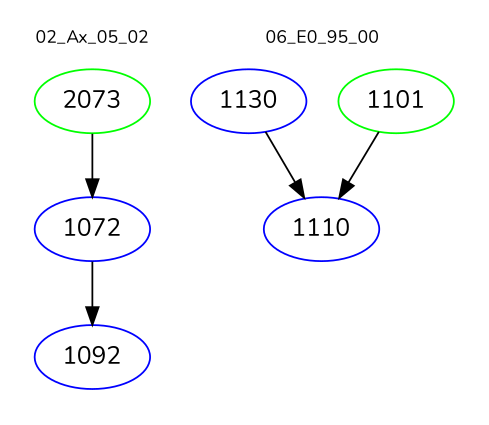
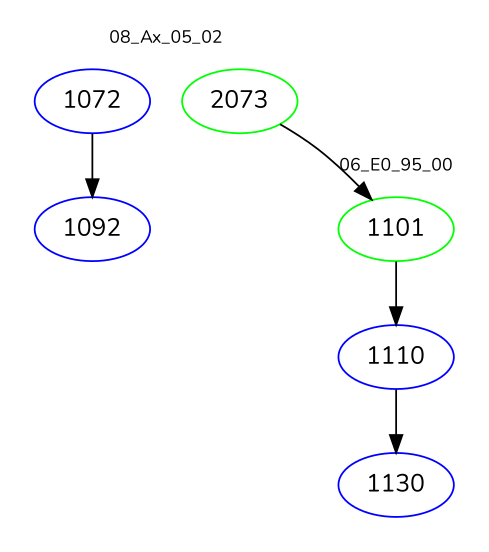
cluster "02_Ax_05_02": label "02_Ax_05_02" -> "08_Ax_05_02"
edge "2073" -> "1072": now "2073" -> "1101"
edge "1130" -> "1110": reversed
